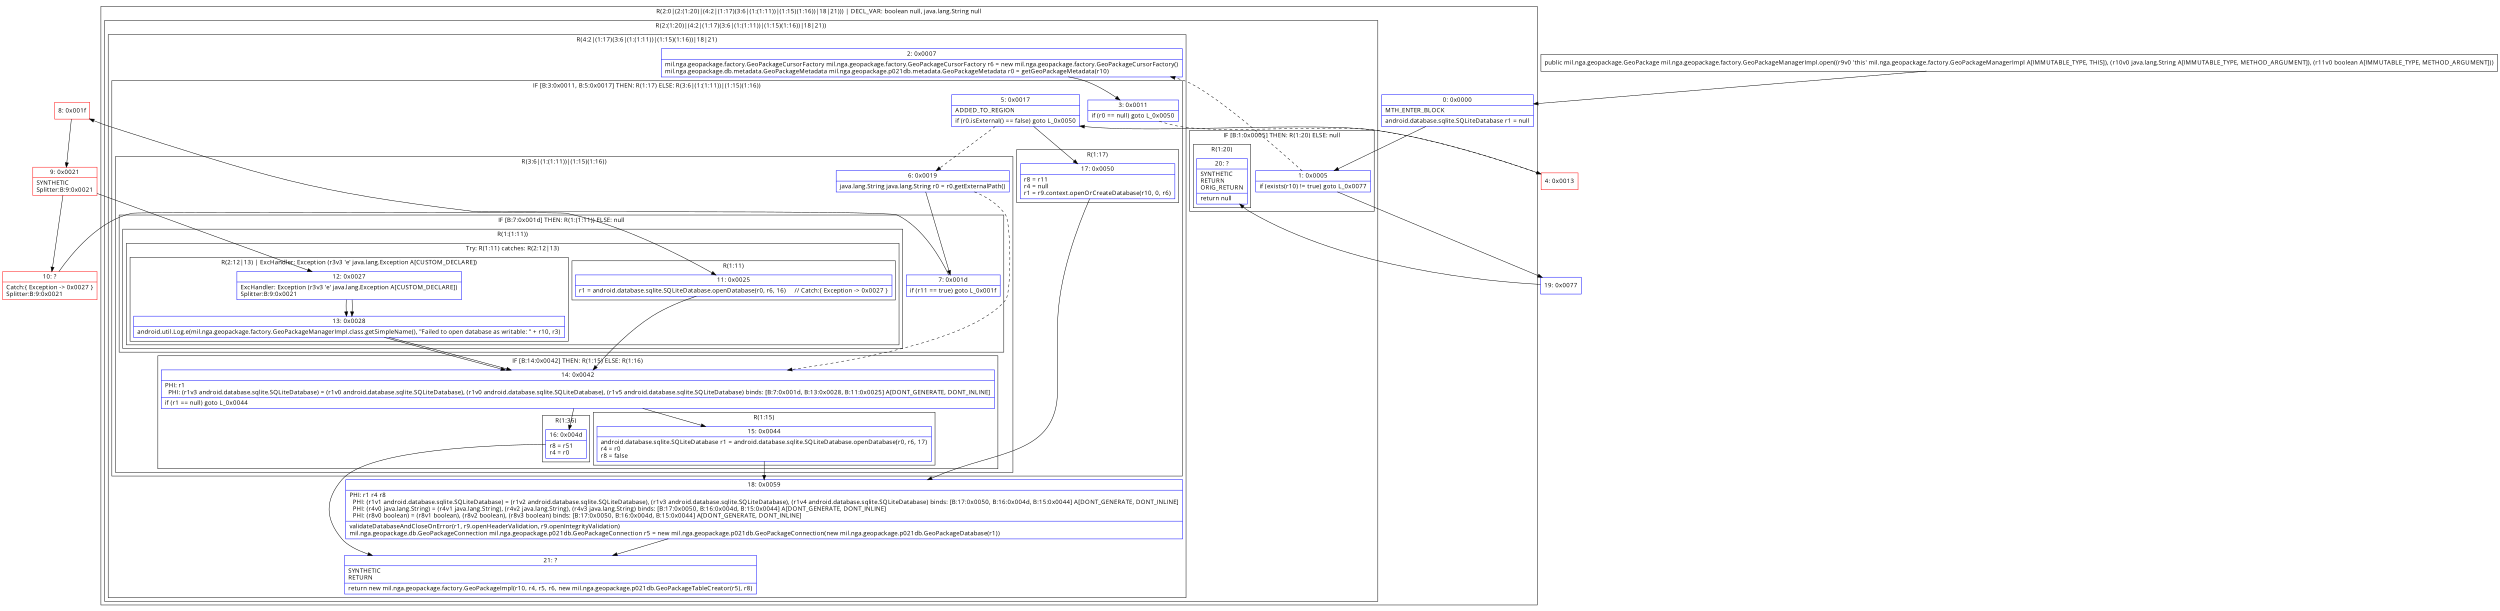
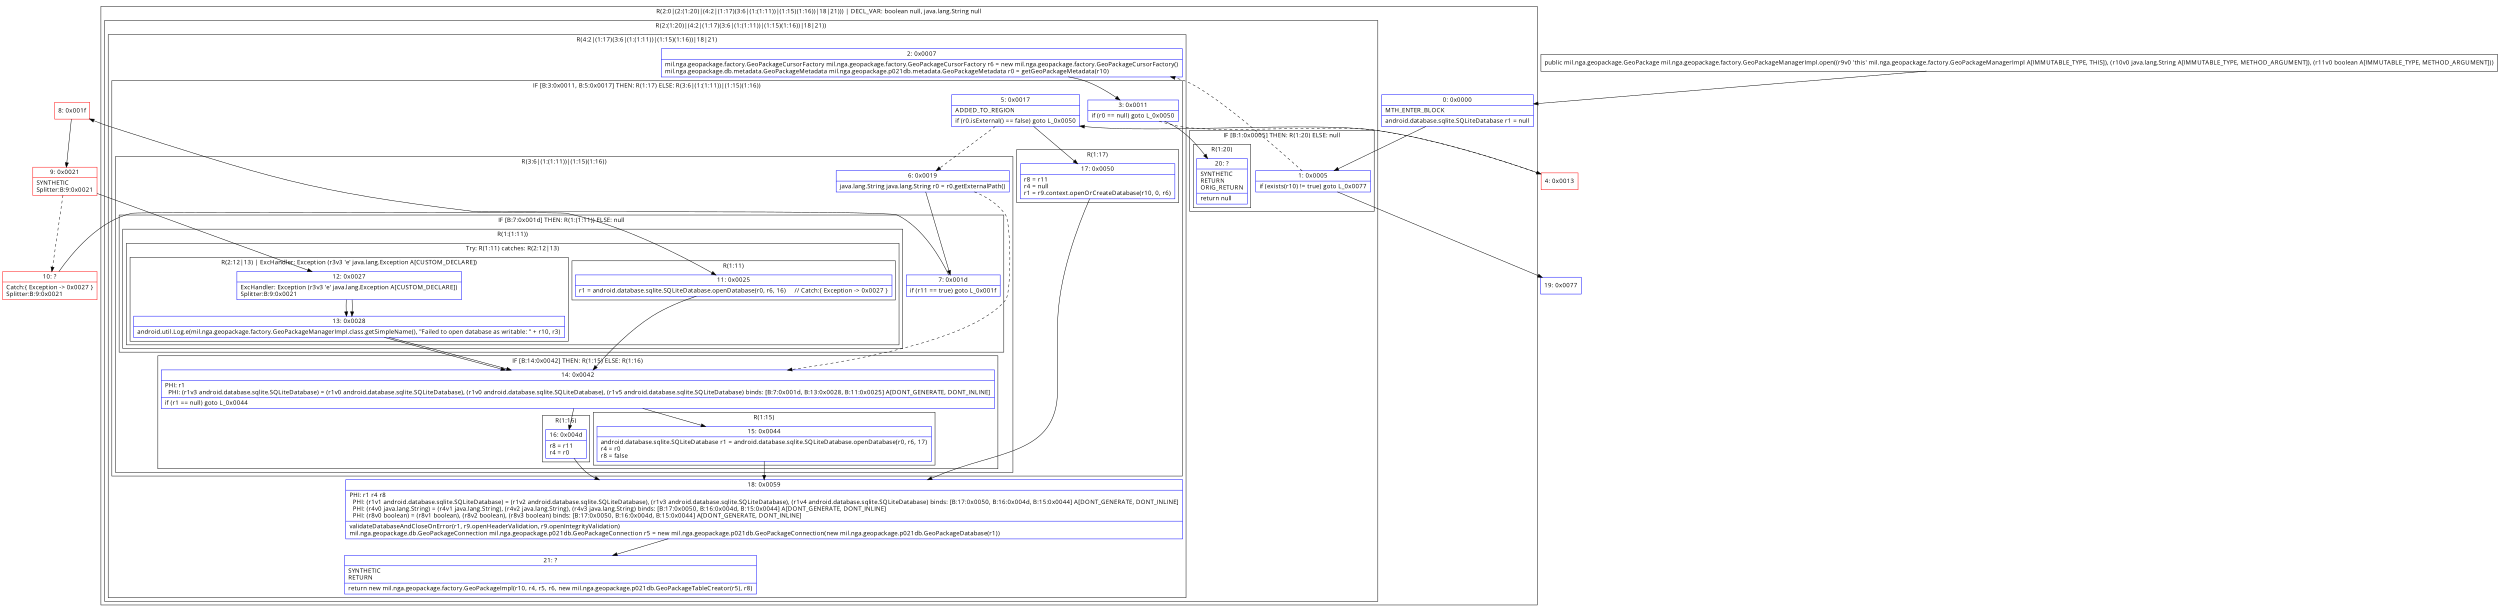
edge "9: 0x0021" -> "10: ?": style solid -> dashed
edge "19: 0x0077" -> "20: ?": now "3: 0x0011" -> "20: ?"
cluster "R(1:36)": label "R(1:36)" -> "R(1:16)"
node "16: 0x004d": text "r8 = r51" -> "r8 = r11"
edge "16: 0x004d" -> "21: ?": now "16: 0x004d" -> "18: 0x0059"
